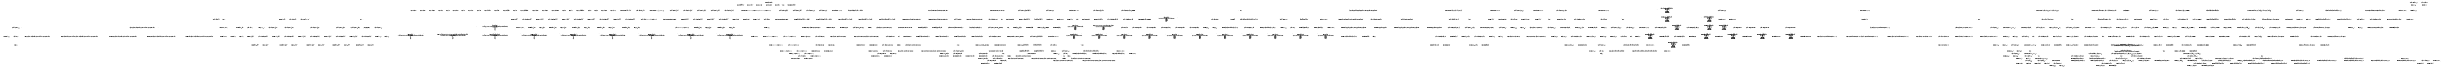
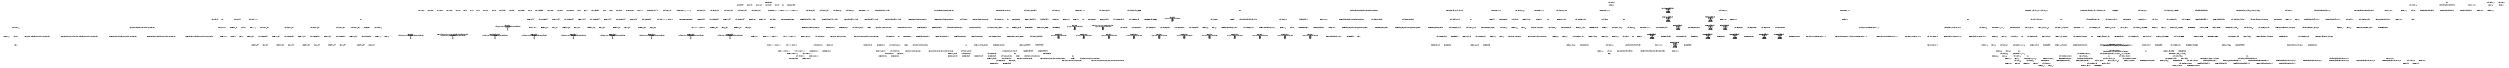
node "(LOCAL,v10: unsigned int)": added
node "(LOCAL,v16: indirection)": label "(LOCAL,v16: indirection)" -> "(LOCAL,v16: int)"
node "(LOCAL,elems: ieee802_11_elems)": added
node "(IDENTIFIER,v7,v7 = *addr)": removed
node "(IDENTIFIER,v13,v13 = v33)": removed
node "(IDENTIFIER,v22,ap_free_sta(hapd, v22))": label "(IDENTIFIER,v22,ap_free_sta(hapd, v22))" -> "(IDENTIFIER,v22,ap_free_sta(logicalAnd, v22))"
node "(CONTROL_STRUCTURE,if ( !v22 ),if ( !v22 ))": removed
node "(FIELD_IDENTIFIER,owe_dh,owe_dh)": removed
node "(IDENTIFIER,v22,v22->sa_query_count <= 0)": added
